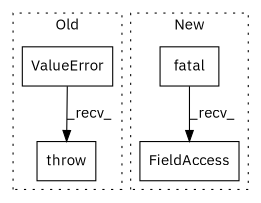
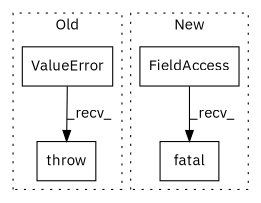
edge "fatal" -> "FieldAccess": reversed
